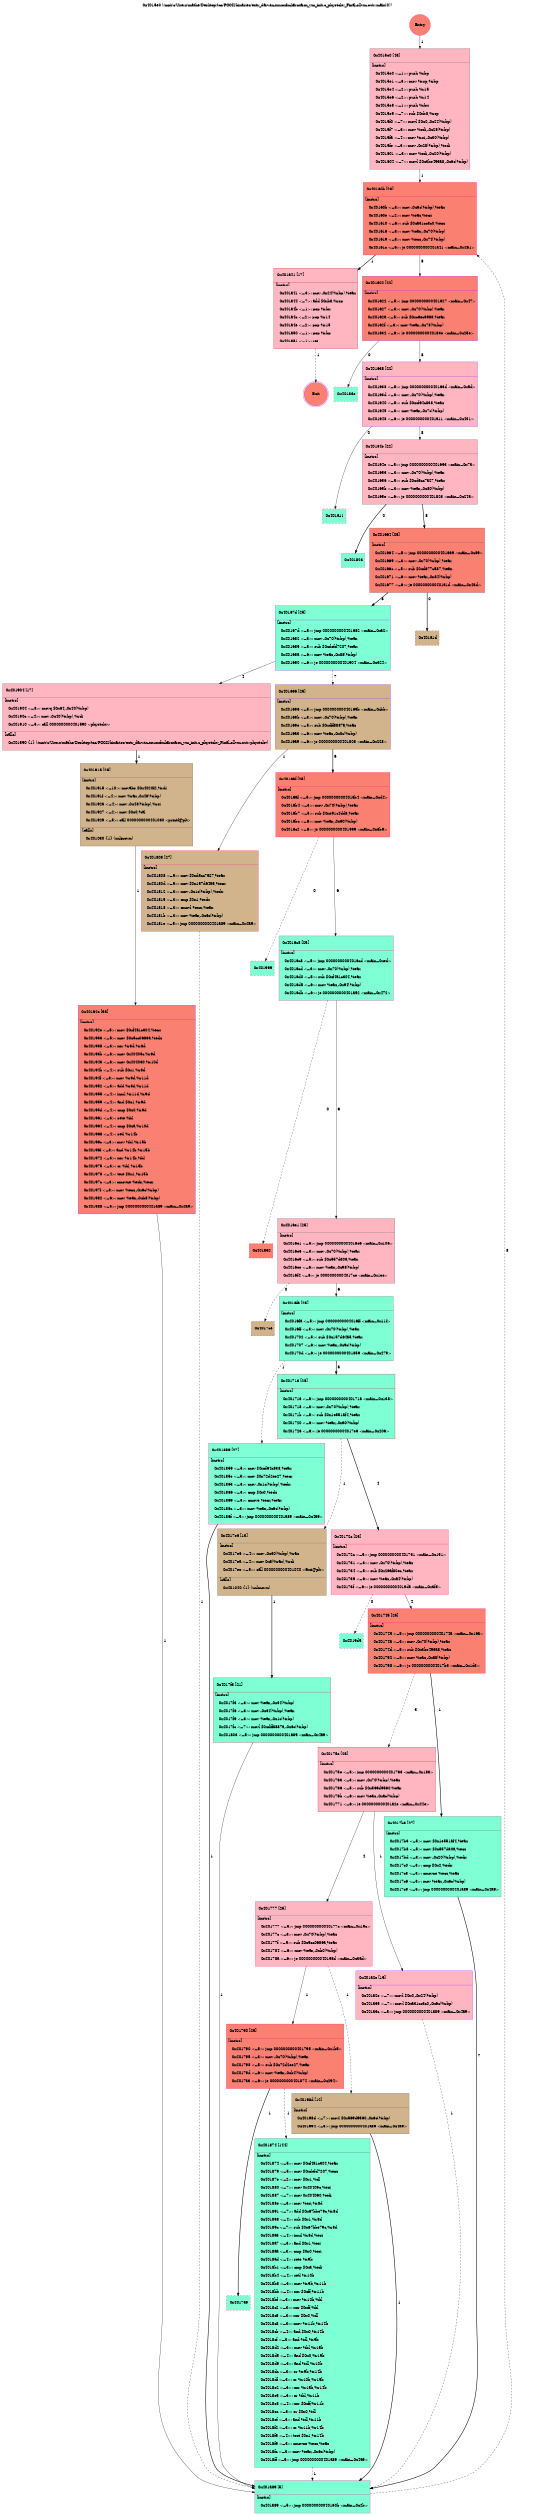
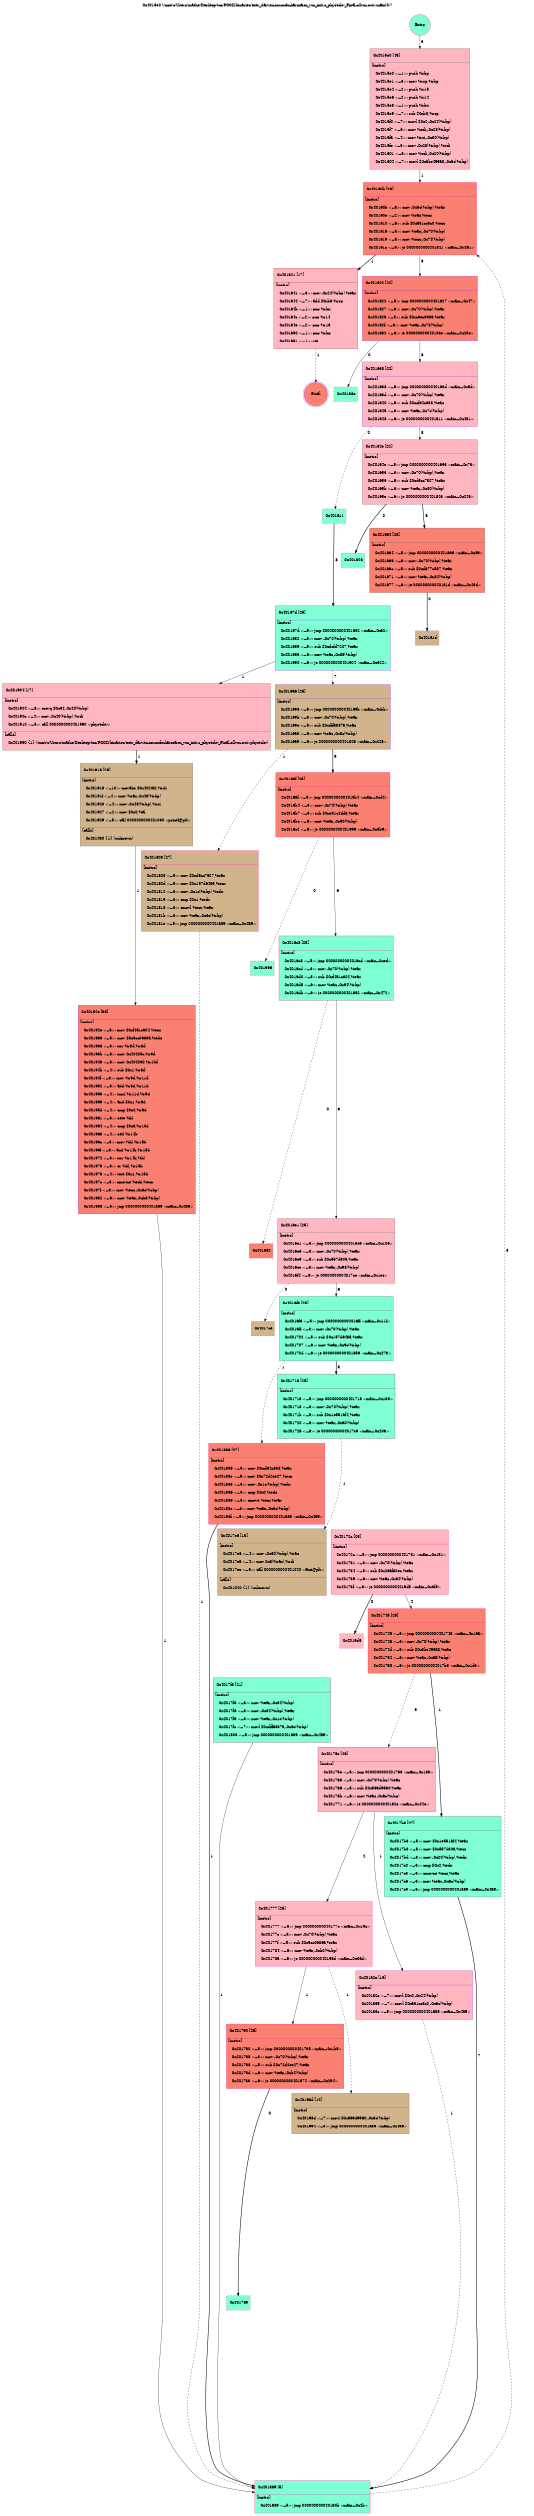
node "Entry": fillcolor salmon -> aquamarine
edge "Entry" -> "0x4015e0 [43]": label " 1" -> " 3"
node "Exit": label "Exit" -> "Final"
edge "0x401638 [22]" -> "0x401a11": style solid -> dashed
edge "0x401664 [25]" -> "0x40167d [25]": now "0x401a11" -> "0x40167d [25]"
edge "0x40167d [25]" -> "0x401904 [17]": label " 4" -> " 1"
edge "0x401696 [25]" -> "0x401808 [27]": style solid -> dashed
edge "0x401713 [25]" -> "0x40172c [25]": removed, label "4"
node "0x401859 [27]": fillcolor aquamarine -> salmon
edge "0x40172c [25]" -> "0x4019d5": style dashed -> bold
edge "0x4017e6 [13]" -> "0x4017f3 [21]": removed, label "1"
node "0x4019d5": fillcolor aquamarine -> lightpink
edge "0x401790 [25]" -> "0x4017a9": label " 1" -> " 0"
node "0x401874 [144]": removed
edge "0x40198d [12]" -> "0x401a89 [5]": removed, label "1"
